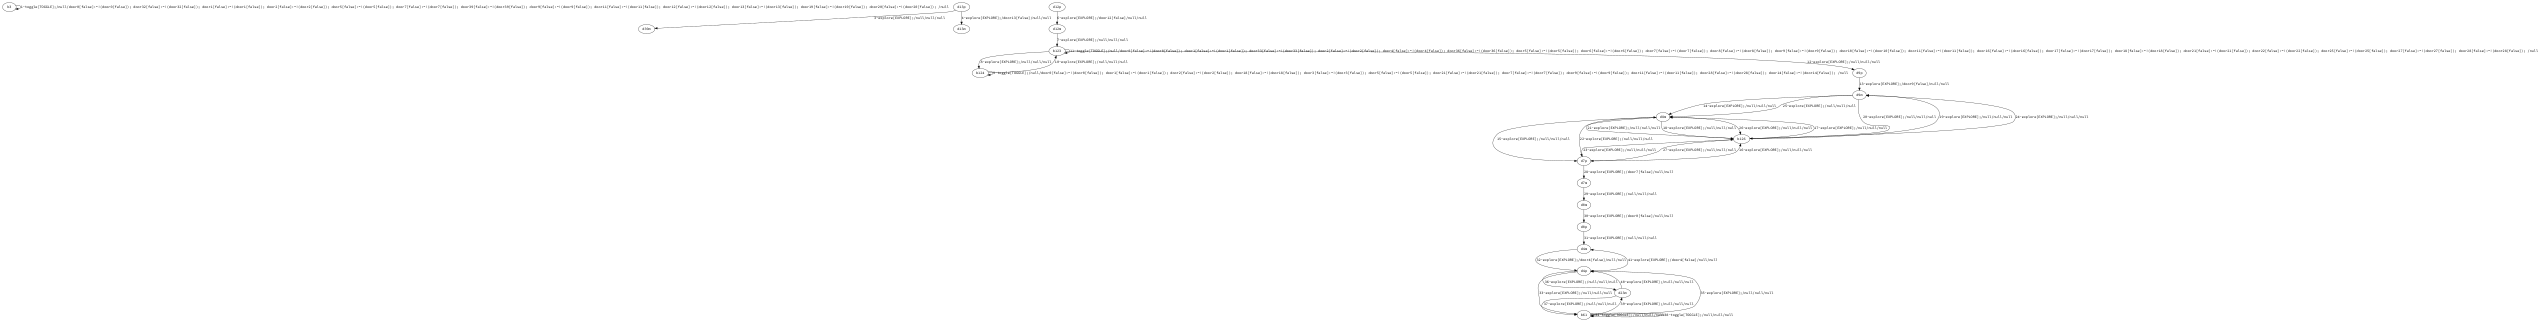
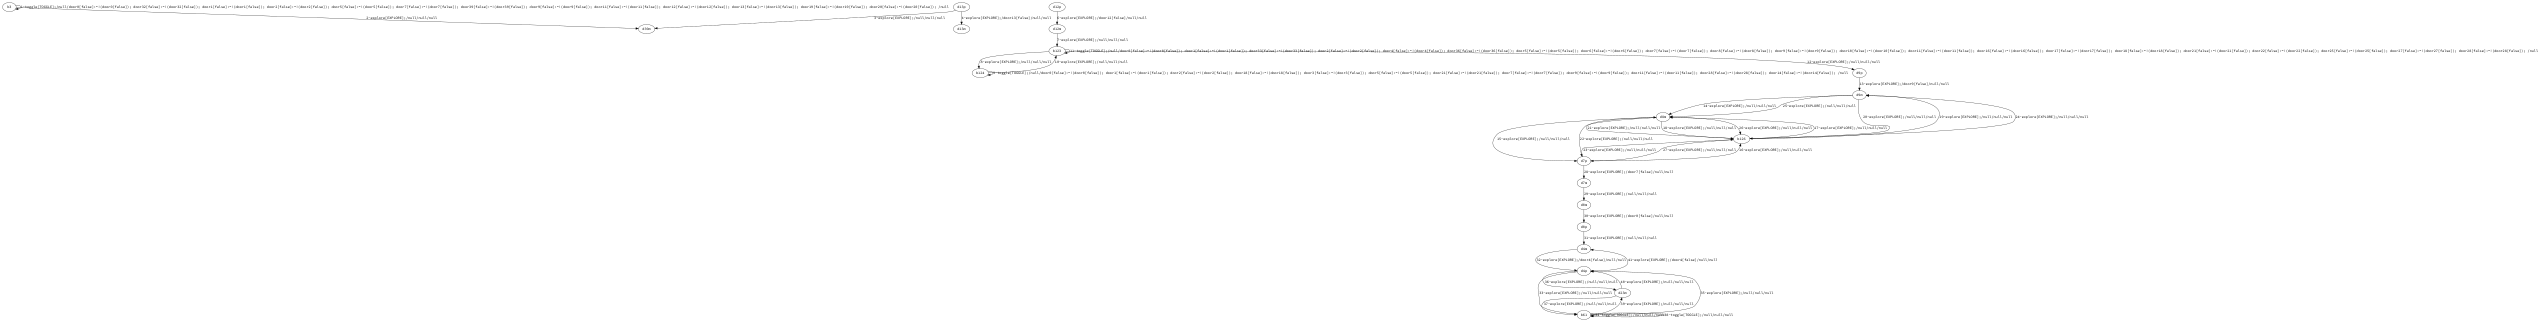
edge "b3" -> "d39m": added, label "2-explore[EXPLORE];/null/null/null"
